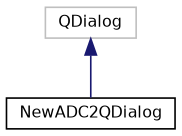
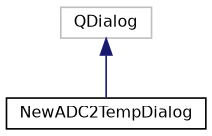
node "NewADC2QDialog": label "NewADC2QDialog" -> "NewADC2TempDialog"
